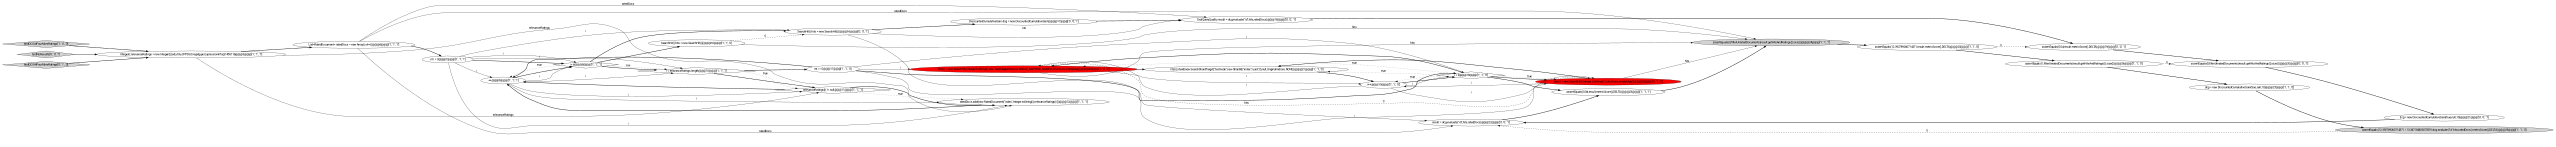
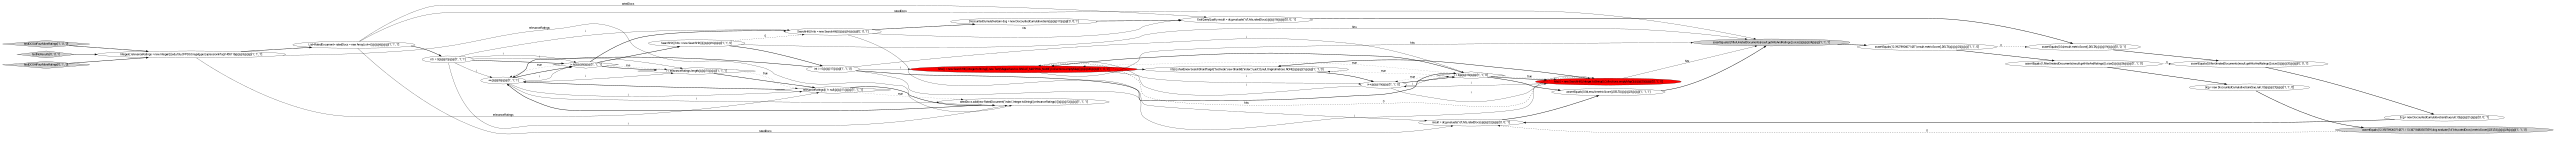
edge "i < relevanceRatings.length@@@10@@@['1', '1', '1']" -> "int i = 0@@@17@@@['1', '1', '0']": now "SearchHit(( hits = new SearchHit((((@@@16@@@['1', '1', '0']" -> "int i = 0@@@17@@@['1', '1', '0']"
